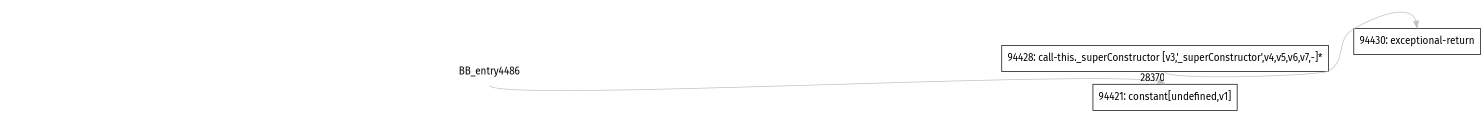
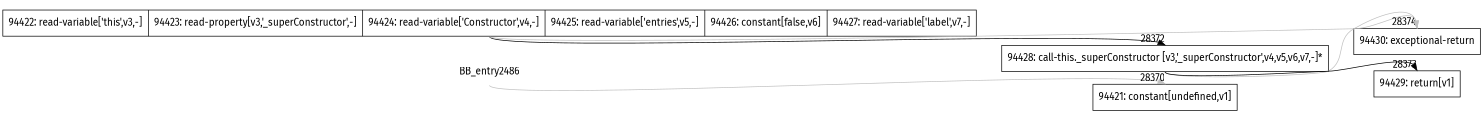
node "94422: read-variable['this',v3,-]": added
node "BB_entry4486": label "BB_entry4486" -> "BB_entry2486"
node "94429: return[v1]": added
